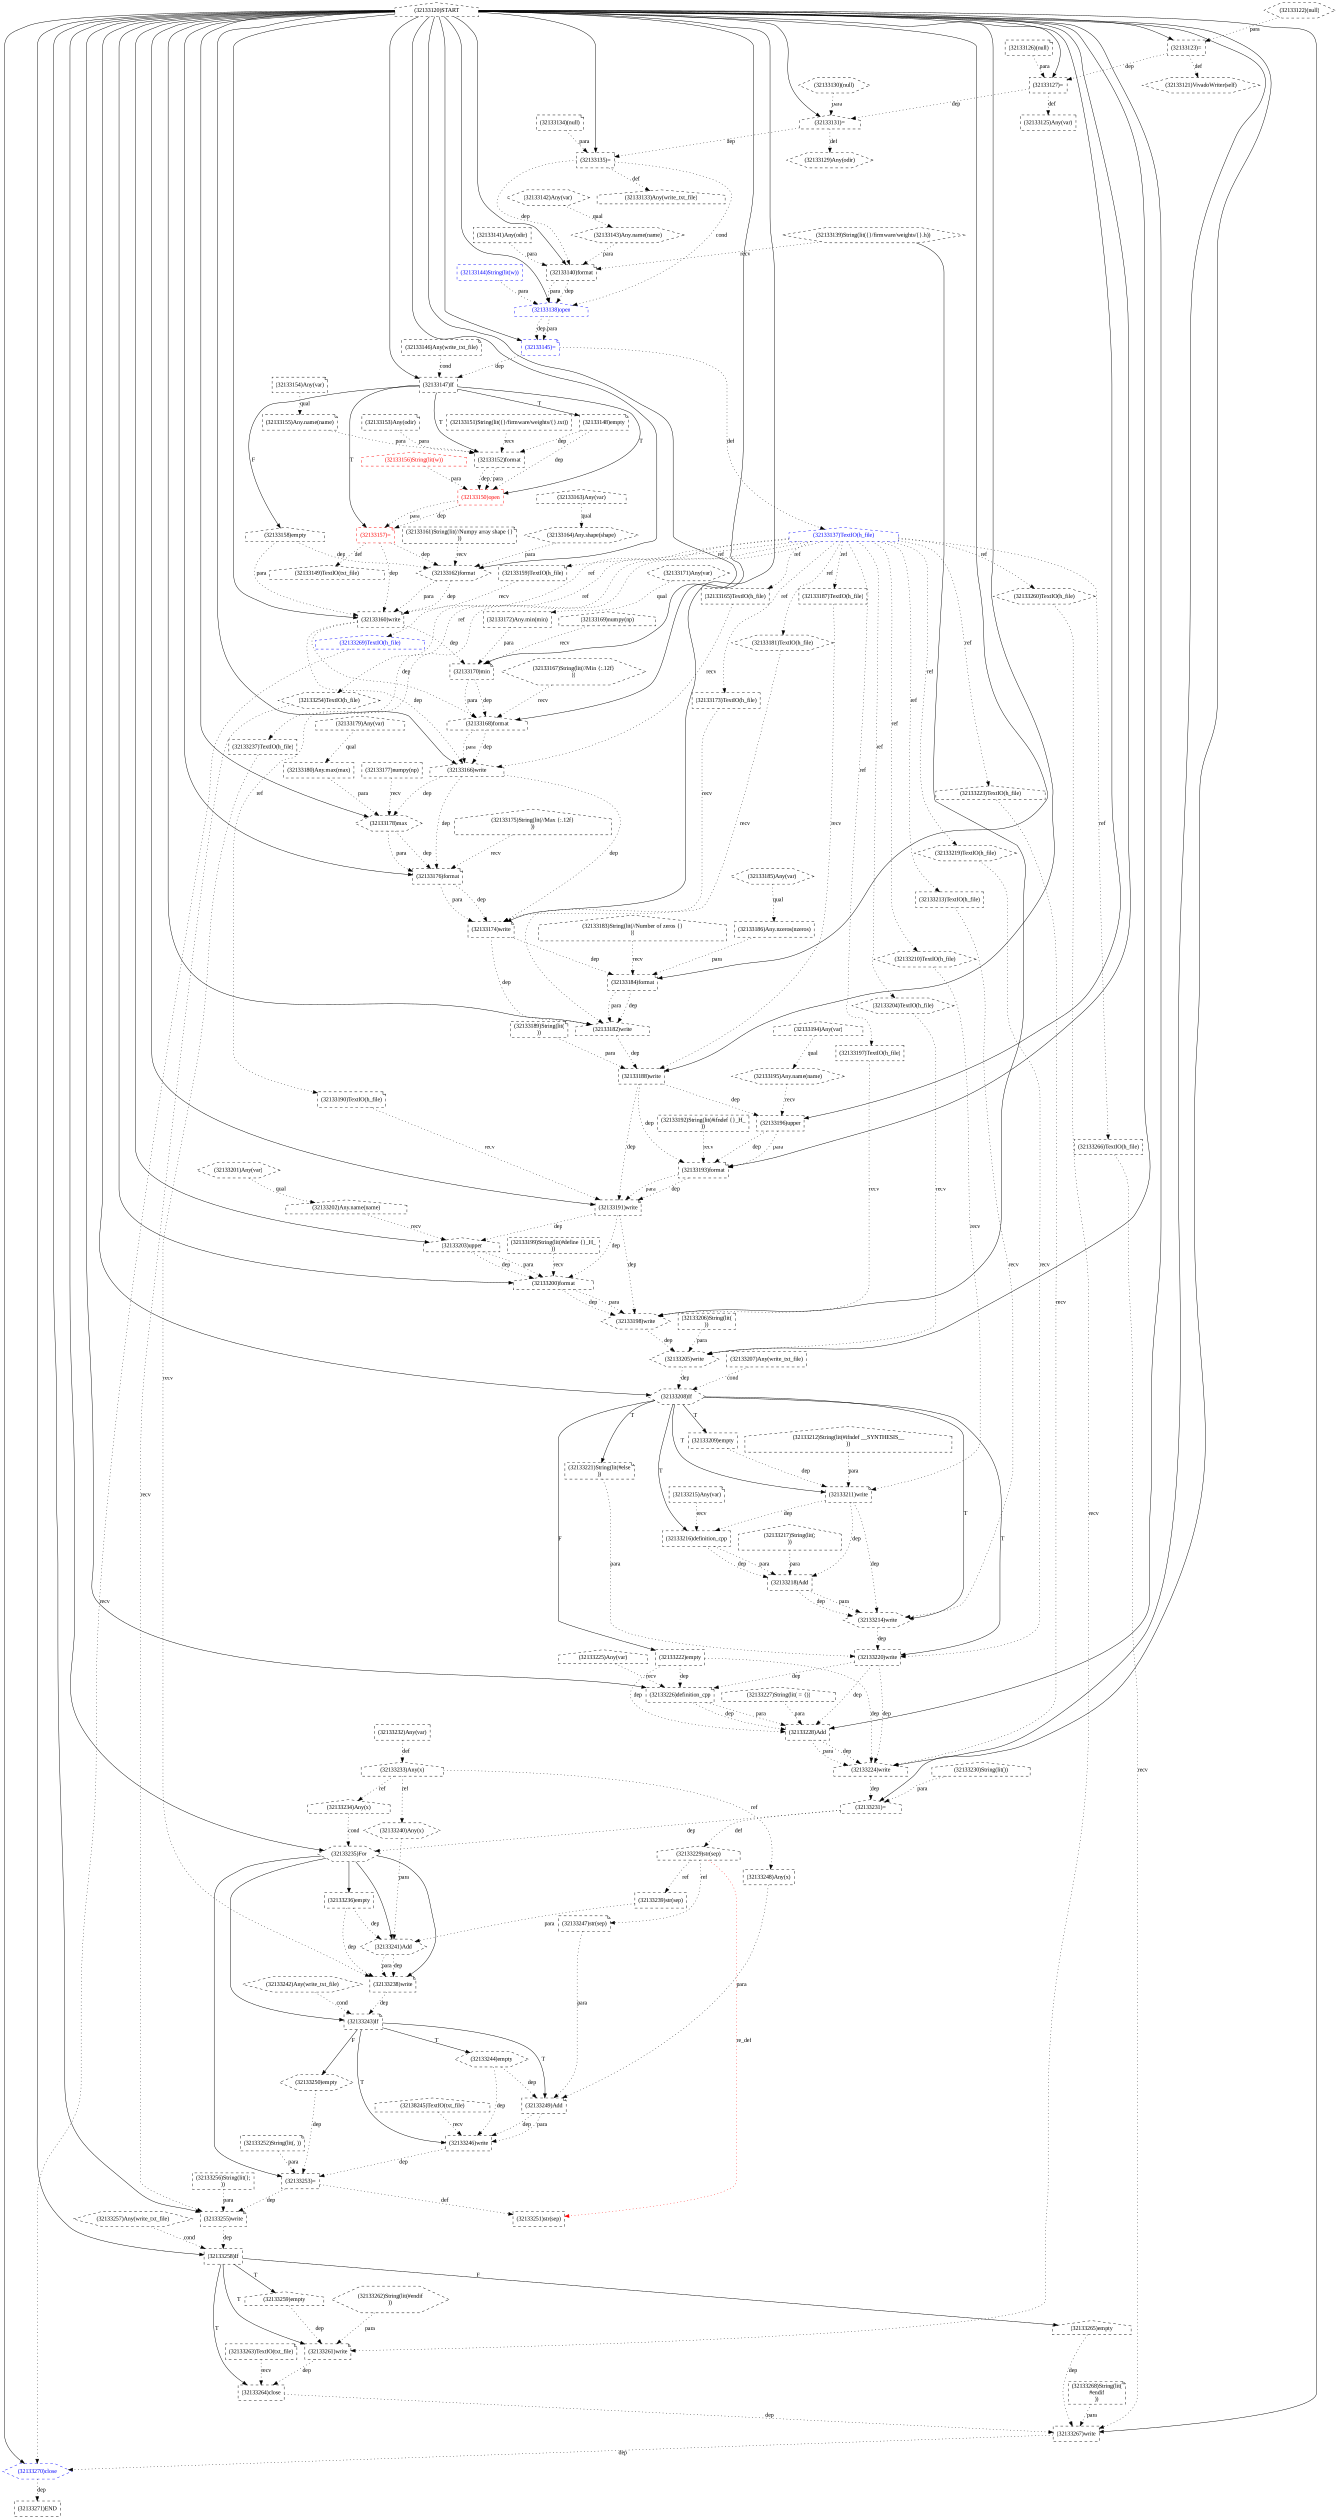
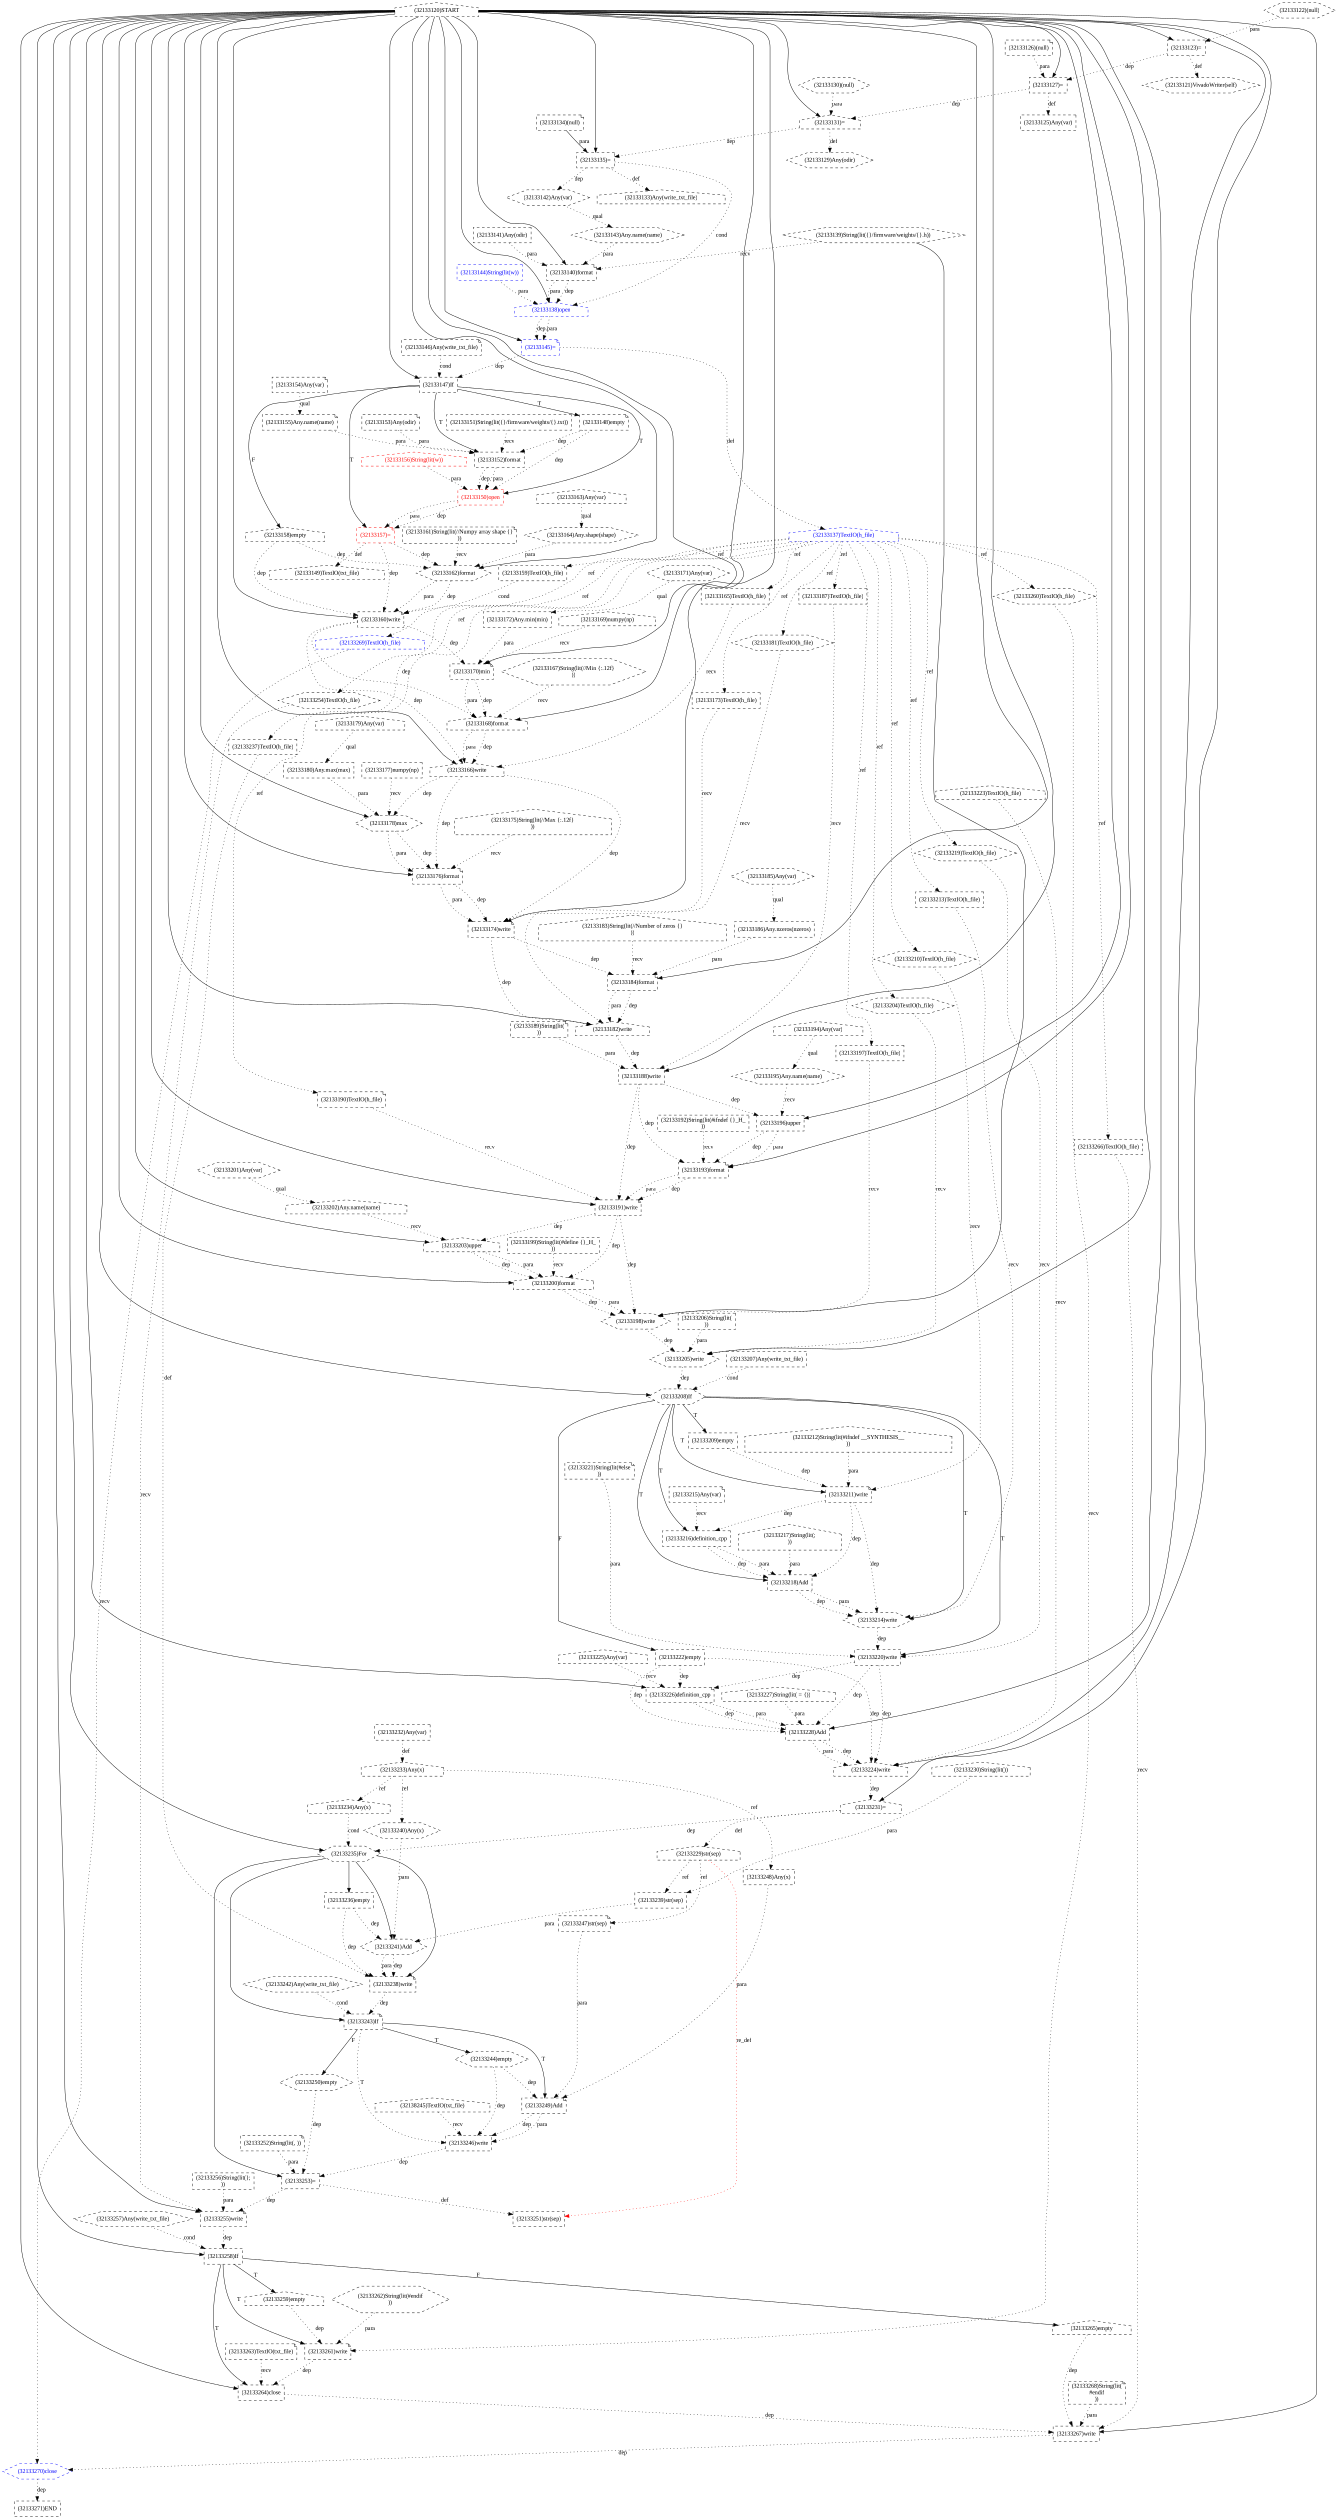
edge "(32133134)(null)" -> "(32133135)=": style dotted -> solid
edge "(32133135)=" -> "(32133140)format": now "(32133135)=" -> "(32133142)Any(var)"
edge "(32133158)empty" -> "(32133160)write": label "para" -> "dep"
edge "(32133159)TextIO(h_file)" -> "(32133160)write": label "recv" -> "cond"
edge "(32133137)TextIO(h_file)" -> "(32133223)TextIO(h_file)": removed, label "ref"
edge "(32133120)START" -> "(32133270)close": now "(32133120)START" -> "(32133264)close"
edge "(32133237)TextIO(h_file)" -> "(32133238)write": label "recv" -> "def"
edge "(32133208)If" -> "(32133221)String(lit(#else ))": now "(32133208)If" -> "(32133218)Add"
edge "(32133230)String(lit())" -> "(32133231)=": now "(32133230)String(lit())" -> "(32133239)str(sep)"
edge "(32133243)If" -> "(32133246)write": style solid -> dotted
